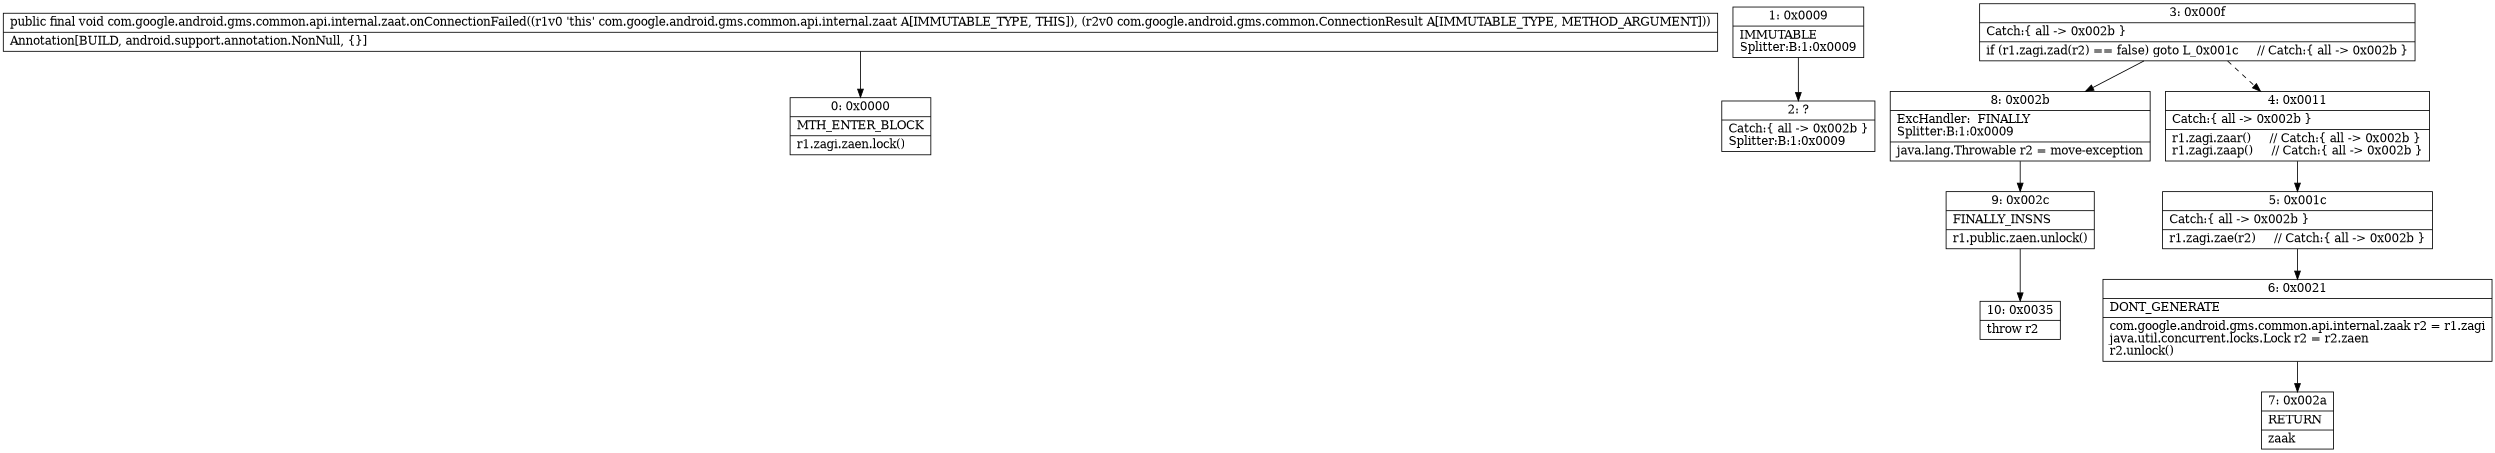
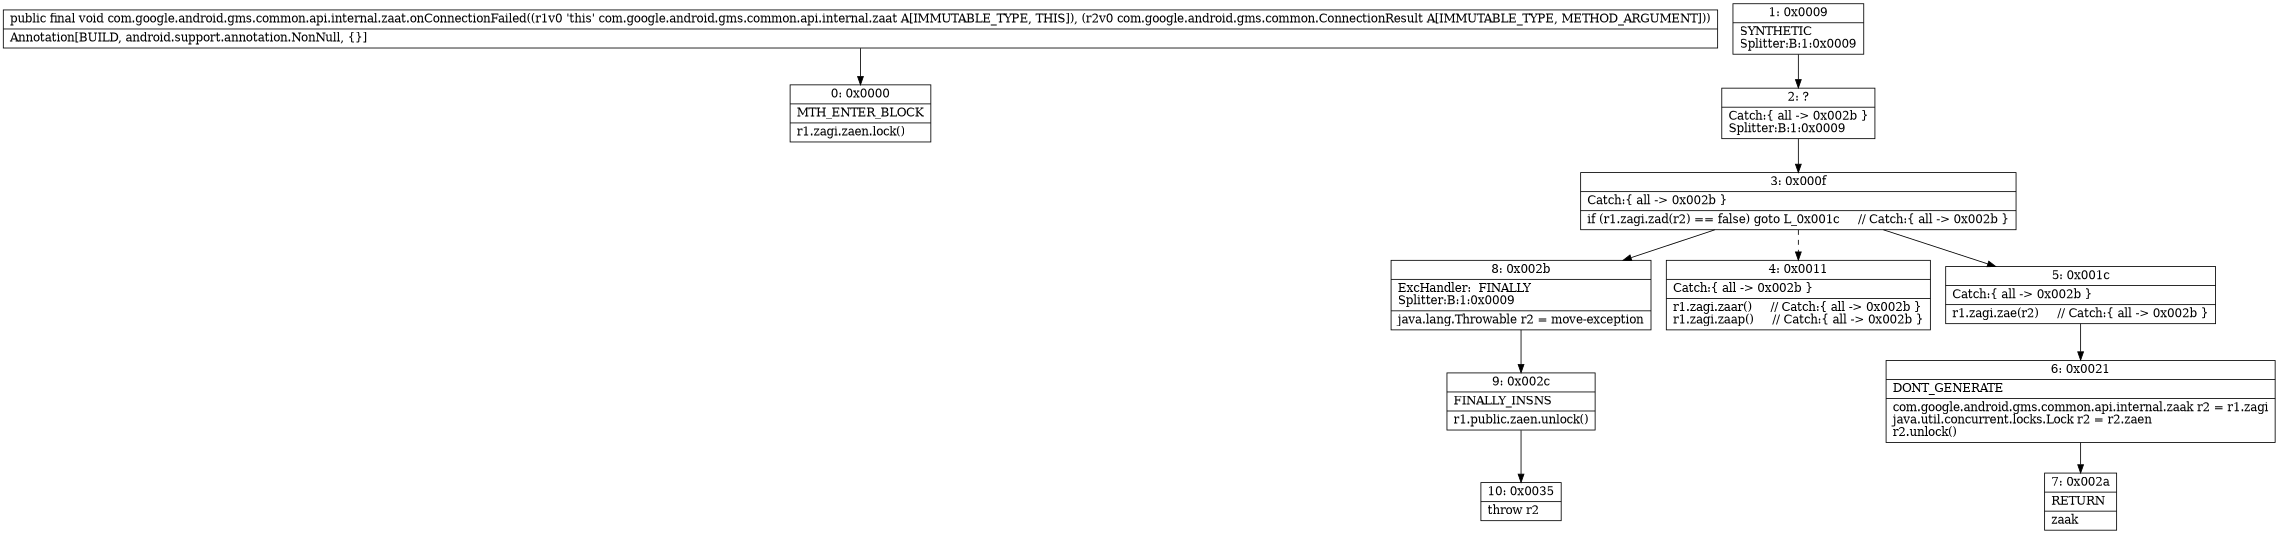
node "1: 0x0009": text "IMMUTABLE" -> "SYNTHETIC"
edge "2: ?" -> "3: 0x000f": added
edge "4: 0x0011" -> "5: 0x001c": now "3: 0x000f" -> "5: 0x001c"
